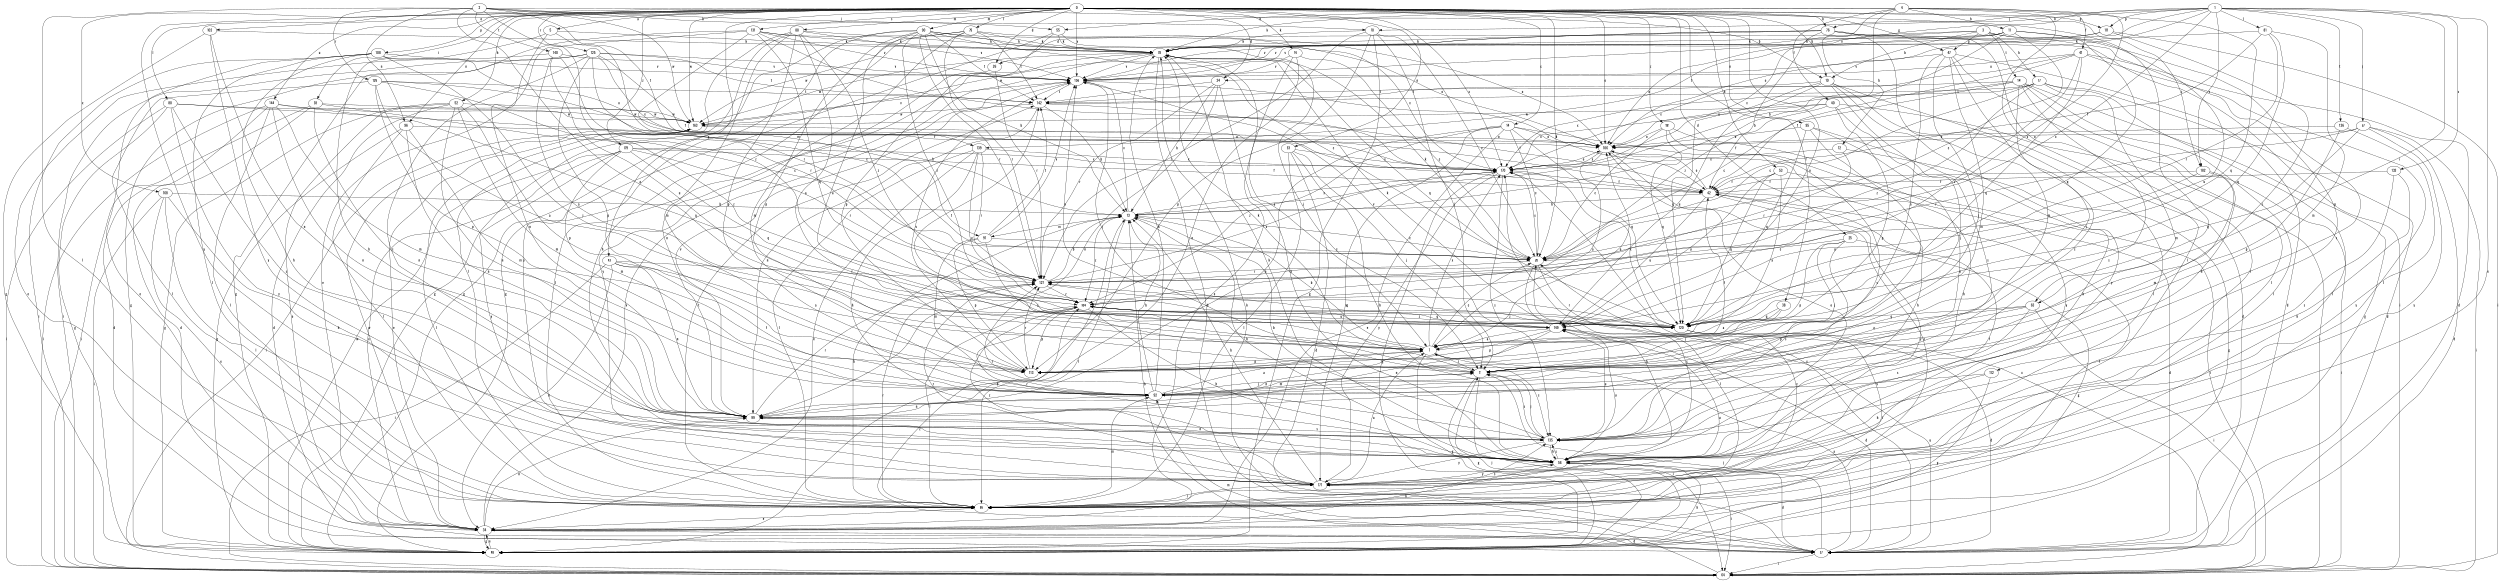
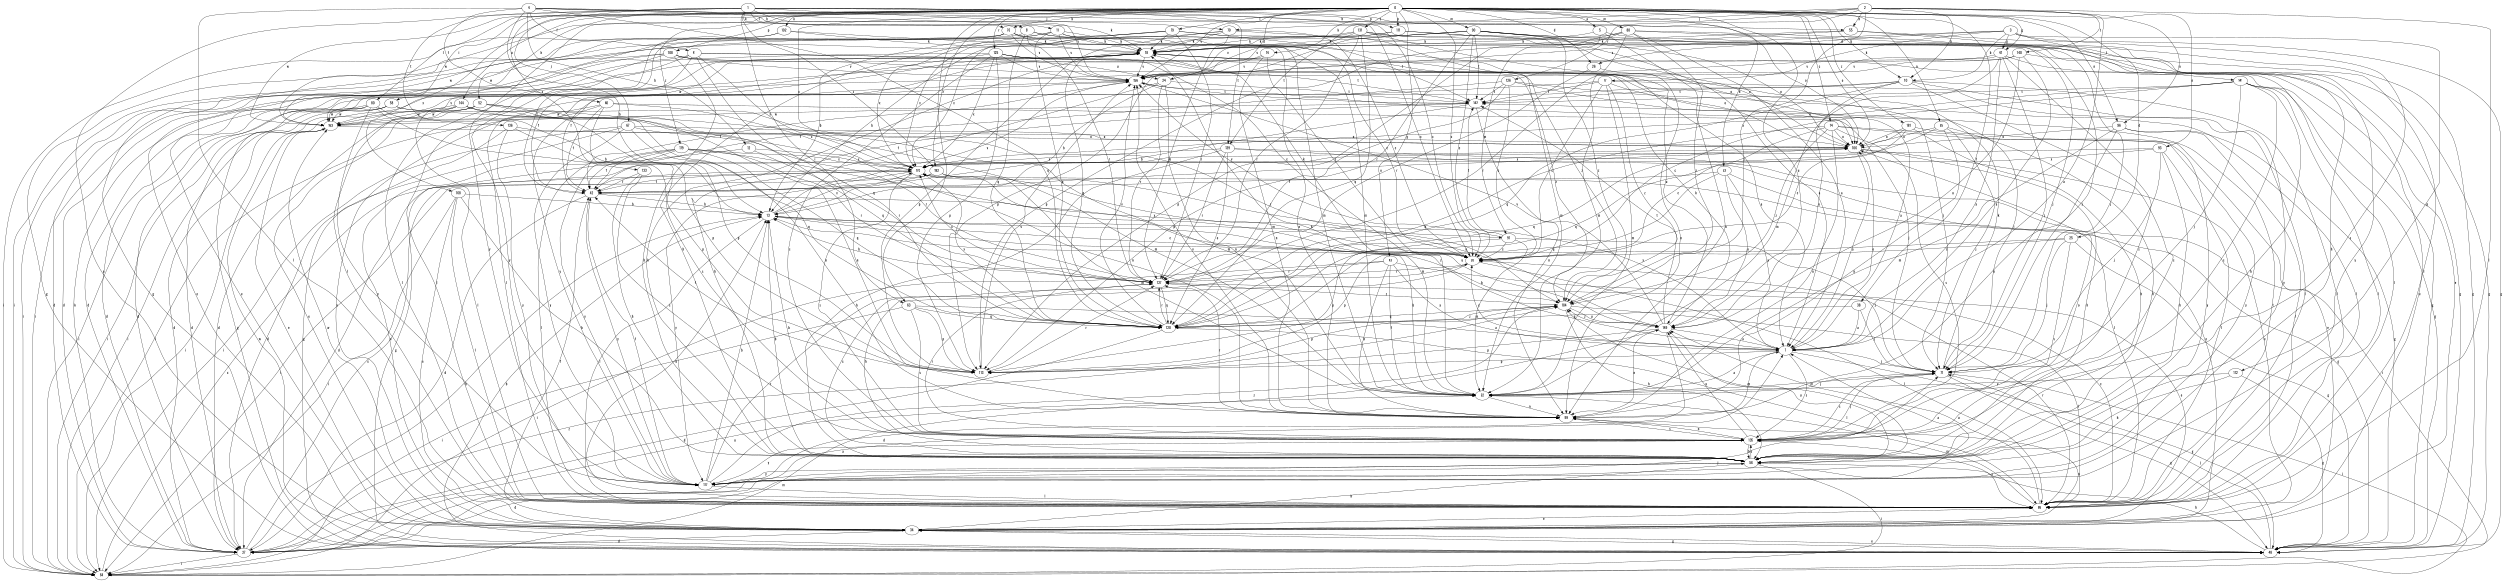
edge "52" -> "48": now "136" -> "48"
